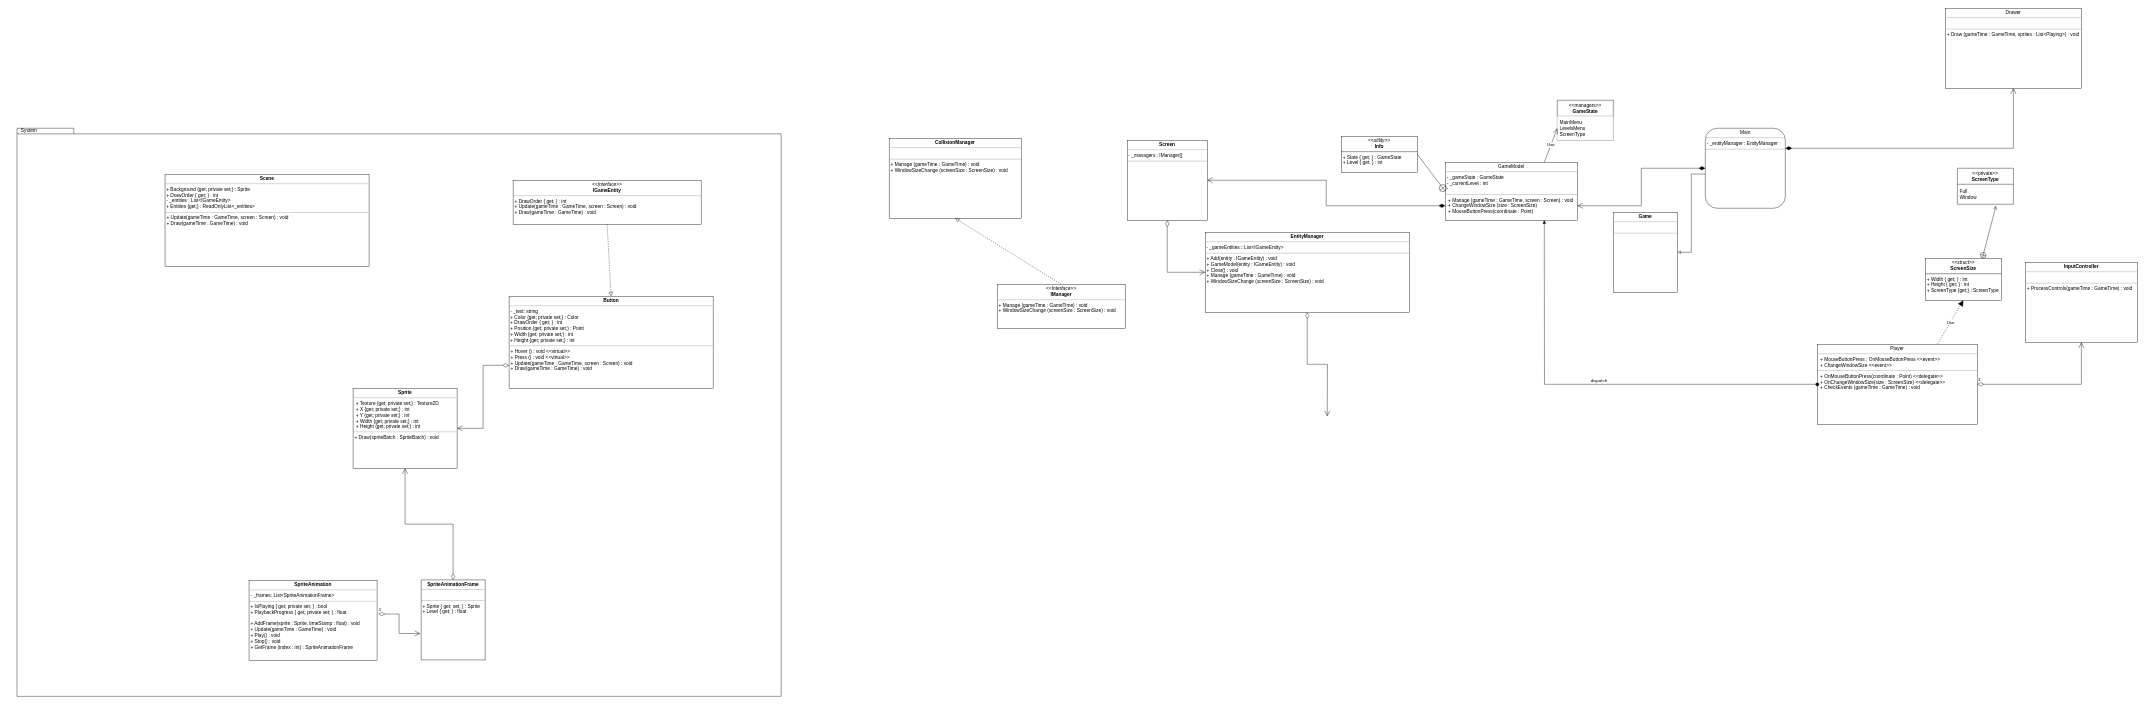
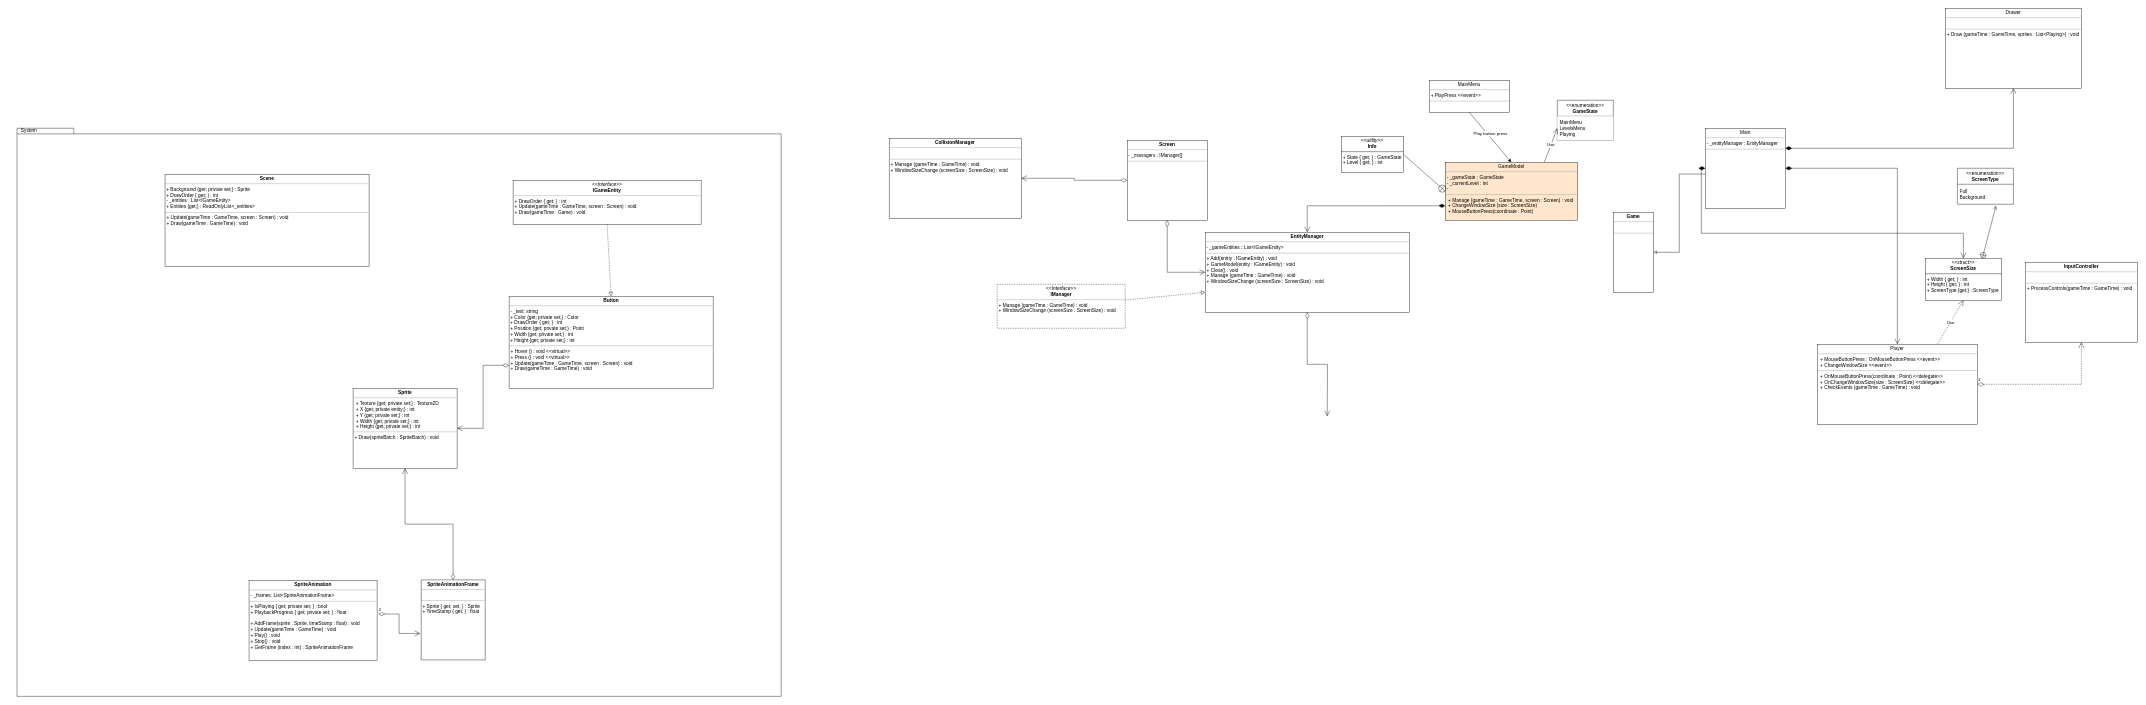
node "MainMenu + PlayPress <<event>>": added
node "<<managers>> GameState": label "<<managers>> GameState" -> "<<enumeration>> GameState"
node "MainMenu LevelsMenu ScreenType": label "MainMenu LevelsMenu ScreenType" -> "MainMenu LevelsMenu Playing"
edge "MainMenu + PlayPress <<event>>" -> "GameModel - _gameState : GameState - _currentLevel : int - + Manage (gameTime : GameTime, screen : Screen) : void + ChangeWindowSize (size : ScreenSize) + MouseButtonPress(coordinate : Point)": added, label "Play button press"
node "<<utility>> Info + State { get; } : GameState + Level { get; } : int": size 76x36 -> 62x36
edge "Main - _entityManager : EntityManager" -- "GameModel - _gameState : GameState - _currentLevel : int - + Manage (gameTime : GameTime, screen : Screen) : void + ChangeWindowSize (size : ScreenSize) + MouseButtonPress(coordinate : Point)": now "Main - _entityManager : EntityManager" -- "<<struct>> ScreenSize + Width { get; } : int + Height { get; } : int + ScreenType {get;} : ScreenType"
node "Main - _entityManager : EntityManager": shape rounded rectangle -> rectangle
node "<<private>> ScreenType": label "<<private>> ScreenType" -> "<<enumeration>> ScreenType"
edge "CollisionManager + Manage (gameTime : GameTime) : void + WindowSizeChange (screenSize : ScreenSize) : void" -- "Screen - _managers : IManager[]": added
edge "Screen - _managers : IManager[]" -- "GameModel - _gameState : GameState - _currentLevel : int - + Manage (gameTime : GameTime, screen : Screen) : void + ChangeWindowSize (size : ScreenSize) + MouseButtonPress(coordinate : Point)": now "EntityManager - _gameEntities : List<IGameEntity> + Add(entity : IGameEntity) : void + GameModel(entity : IGameEntity) : void + Clear() : void + Manage (gameTime : GameTime) : void + WindowSizeChange (screenSize : ScreenSize) : void" -- "GameModel - _gameState : GameState - _currentLevel : int - + Manage (gameTime : GameTime, screen : Screen) : void + ChangeWindowSize (size : ScreenSize) + MouseButtonPress(coordinate : Point)"
node "GameModel - _gameState : GameState - _currentLevel : int - + Manage (gameTime : GameTime, screen : Screen) : void + ChangeWindowSize (size : ScreenSize) + MouseButtonPress(coordinate : Point)": fillcolor #ffffff -> #ffe6cc
node "Full Window": label "Full Window" -> "Full Background"
node "<<Interface>> IGameEntity + DrawOrder { get; } : int + Update(gameTime : GameTime, screen : Screen) : void + Draw(gameTime : GameTime) : void": label "<<Interface>> IGameEntity + DrawOrder { get; } : int + Update(gameTime : GameTime, screen : Screen) : void + Draw(gameTime : GameTime) : void" -> "<<Interface>> IGameEntity + DrawOrder { get; } : int + Update(gameTime : GameTime, screen : Screen) : void + Draw(gameTime : Game) : void"
edge "Main - _entityManager : EntityManager" -- "Player + MouseButtonPress : OnMouseButtonPress <<event>> + ChangeWindowSize <<event>> + OnMouseButtonPress(coordinate : Point) <<delegate>> + OnChangeWindowSize(size : ScreenSize) <<delegate>> + CheckEvents (gameTime : GameTime) : void": added
edge "<<Interface>> IManager + Manage (gameTime : GameTime) : void + WindowSizeChange (screenSize : ScreenSize) : void" -> "CollisionManager + Manage (gameTime : GameTime) : void + WindowSizeChange (screenSize : ScreenSize) : void": removed
node "Game": size 64x80 -> 40x80
edge "<<Interface>> IManager + Manage (gameTime : GameTime) : void + WindowSizeChange (screenSize : ScreenSize) : void" -> "EntityManager - _gameEntities : List<IGameEntity> + Add(entity : IGameEntity) : void + GameModel(entity : IGameEntity) : void + Clear() : void + Manage (gameTime : GameTime) : void + WindowSizeChange (screenSize : ScreenSize) : void": added
node "<<Interface>> IManager + Manage (gameTime : GameTime) : void + WindowSizeChange (screenSize : ScreenSize) : void": style solid -> dashed
edge "Player + MouseButtonPress : OnMouseButtonPress <<event>> + ChangeWindowSize <<event>> + OnMouseButtonPress(coordinate : Point) <<delegate>> + OnChangeWindowSize(size : ScreenSize) <<delegate>> + CheckEvents (gameTime : GameTime) : void" -> "<<struct>> ScreenSize + Width { get; } : int + Height { get; } : int + ScreenType {get;} : ScreenType": arrowhead block -> open
edge "GameModel - _gameState : GameState - _currentLevel : int - + Manage (gameTime : GameTime, screen : Screen) : void + ChangeWindowSize (size : ScreenSize) + MouseButtonPress(coordinate : Point)" -- "Player + MouseButtonPress : OnMouseButtonPress <<event>> + ChangeWindowSize <<event>> + OnMouseButtonPress(coordinate : Point) <<delegate>> + OnChangeWindowSize(size : ScreenSize) <<delegate>> + CheckEvents (gameTime : GameTime) : void": removed, label "dispatch"
edge "InputController + ProcessControls(gameTime : GameTime) : void" -- "Player + MouseButtonPress : OnMouseButtonPress <<event>> + ChangeWindowSize <<event>> + OnMouseButtonPress(coordinate : Point) <<delegate>> + OnChangeWindowSize(size : ScreenSize) <<delegate>> + CheckEvents (gameTime : GameTime) : void": style solid -> dashed
node "Sprite + Texture {get; private set;} : Texture2D + X {get; private set;} : int + Y {get; private set;} : int + Width {get; private set;} : int + Height {get; private set;} : int + Draw(spriteBatch : SpriteBatch) : void": label "Sprite + Texture {get; private set;} : Texture2D + X {get; private set;} : int + Y {get; private set;} : int + Width {get; private set;} : int + Height {get; private set;} : int + Draw(spriteBatch : SpriteBatch) : void" -> "Sprite + Texture {get; private set;} : Texture2D + X {get; private entity;} : int + Y {get; private set;} : int + Width {get; private set;} : int + Height {get; private set;} : int + Draw(spriteBatch : SpriteBatch) : void"
node "SpriteAnimationFrame + Sprite { get; set; } : Sprite + Level { get; } : float": label "SpriteAnimationFrame + Sprite { get; set; } : Sprite + Level { get; } : float" -> "SpriteAnimationFrame + Sprite { get; set; } : Sprite + TimeStamp { get; } : float"
